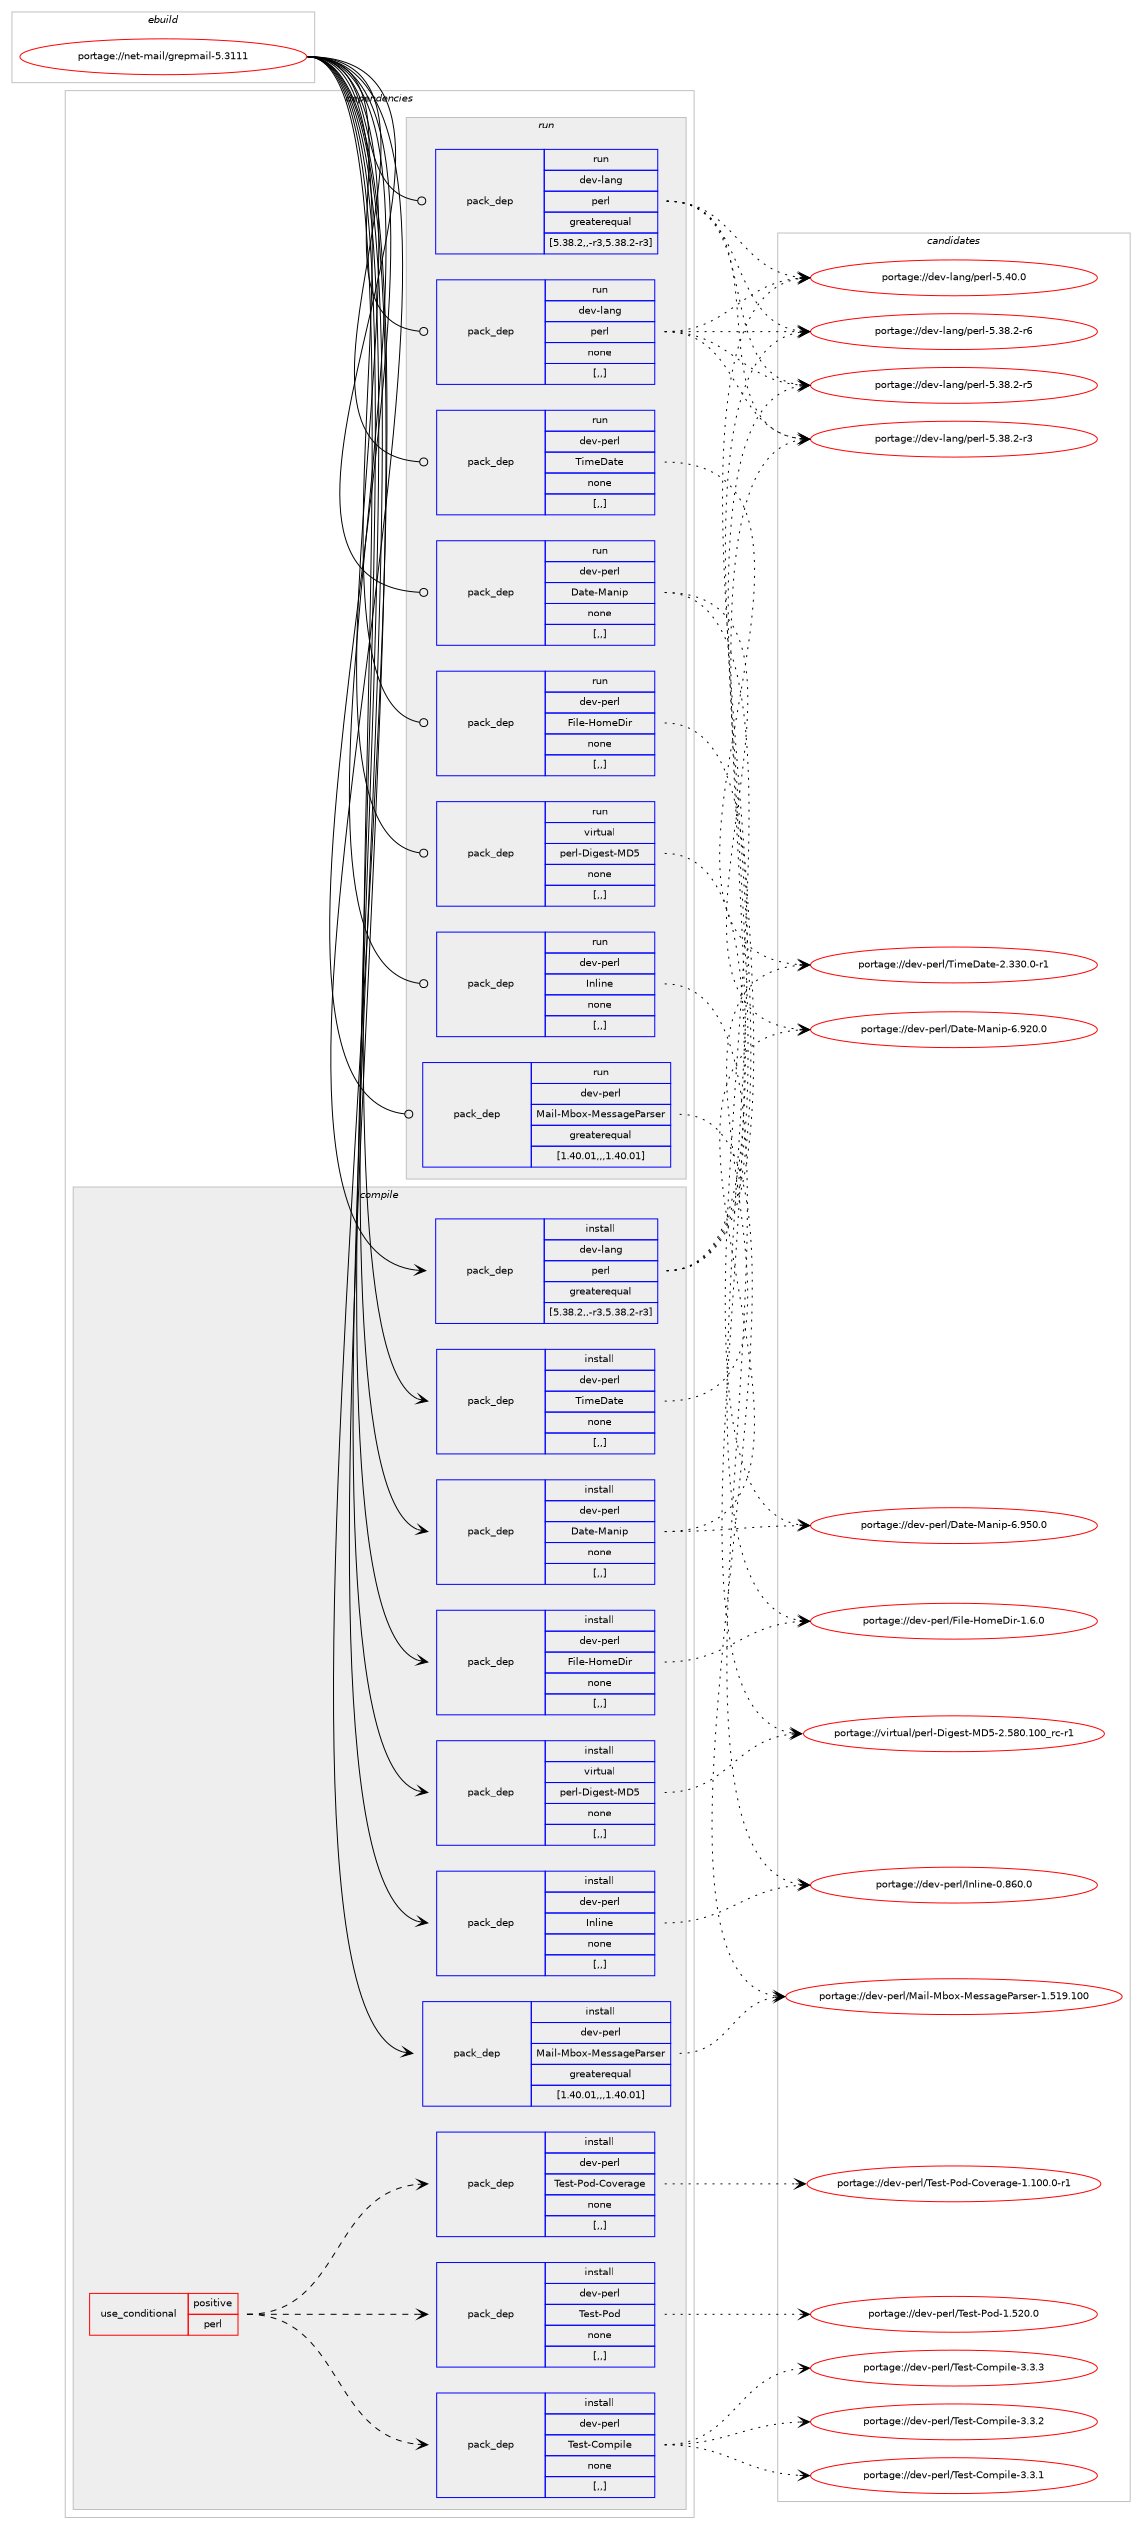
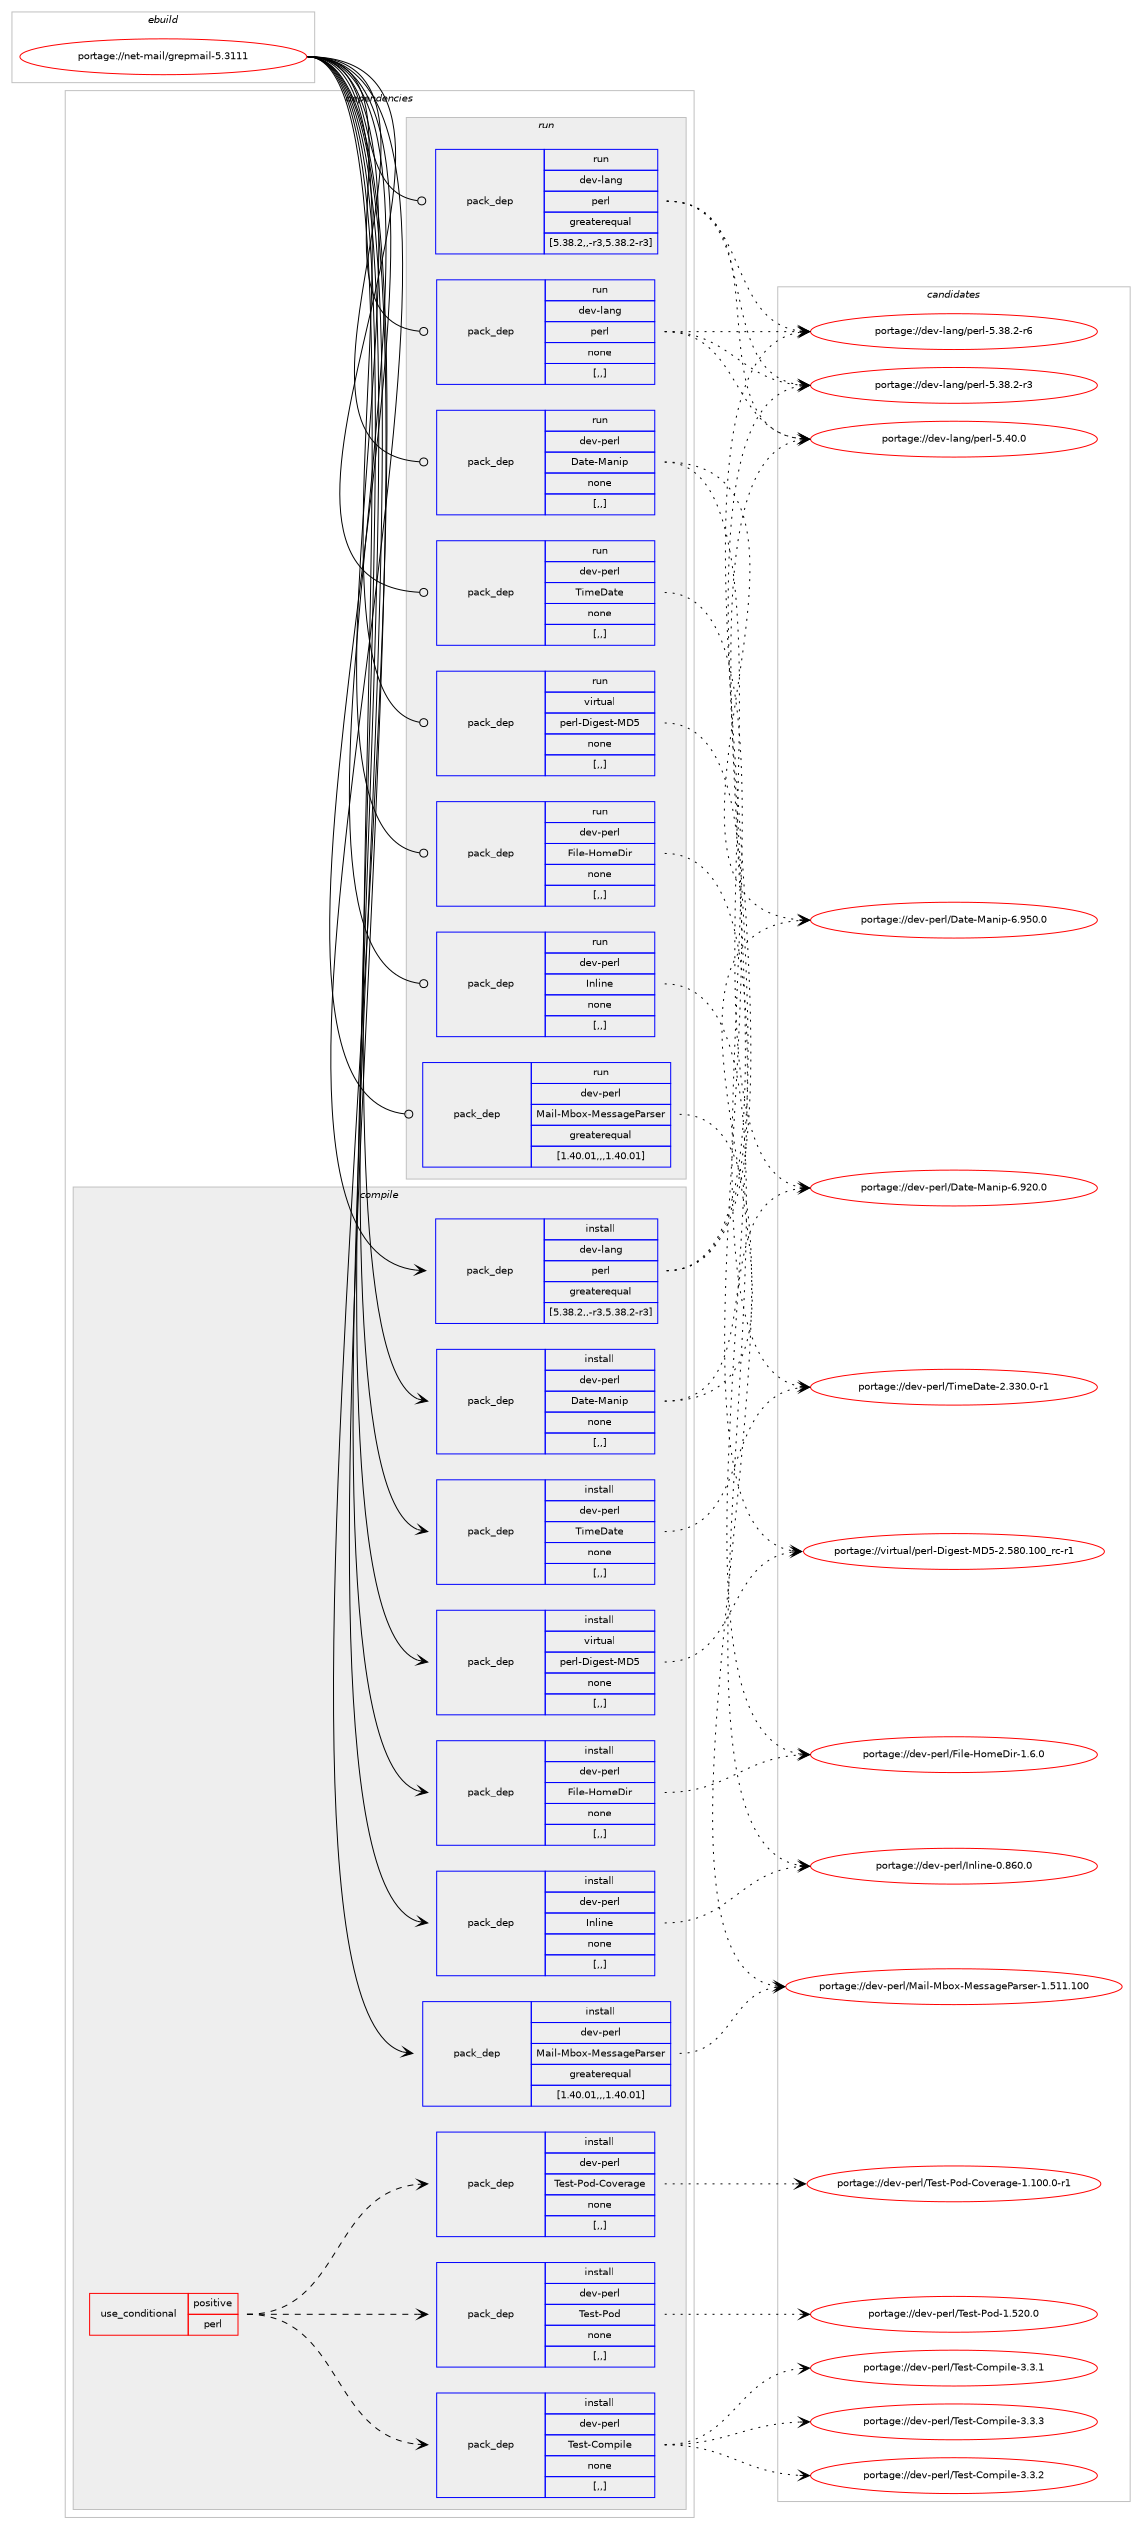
node "portage://dev-lang/perl-5.38.2-r5": removed
node "portage://dev-perl/Mail-Mbox-MessageParser-1.519.100": label "portage://dev-perl/Mail-Mbox-MessageParser-1.519.100" -> "portage://dev-perl/Mail-Mbox-MessageParser-1.511.100"
